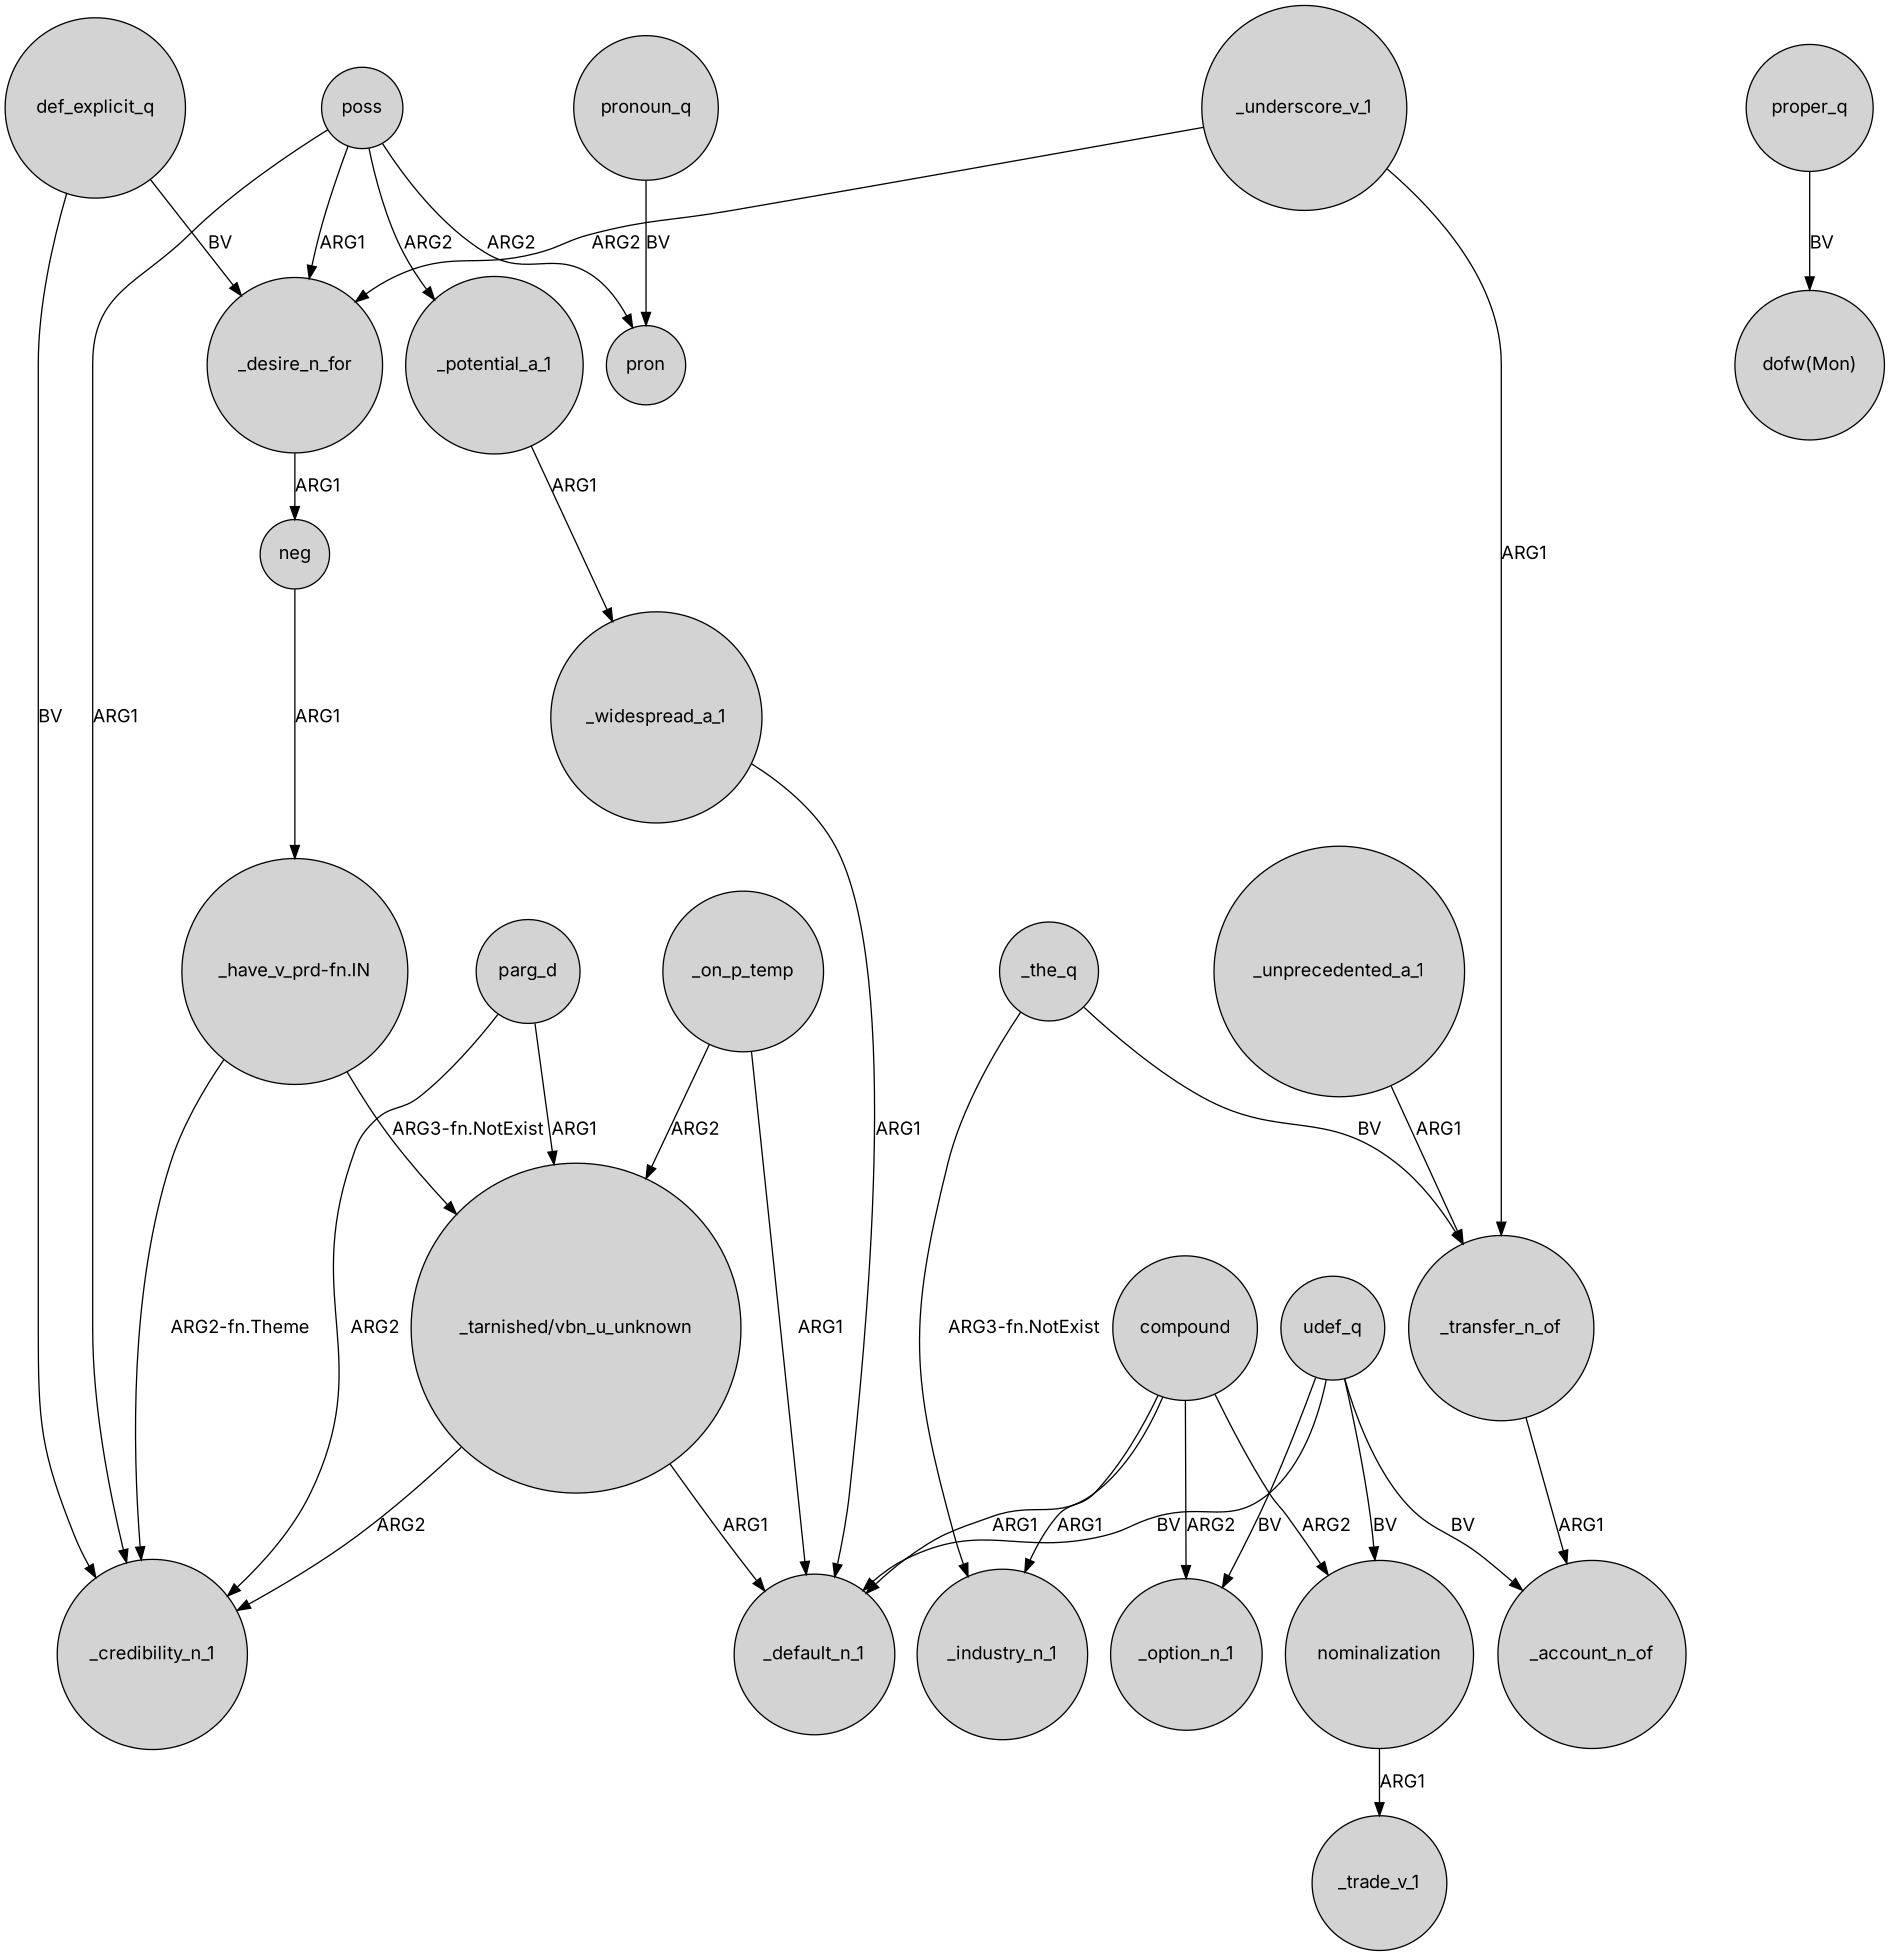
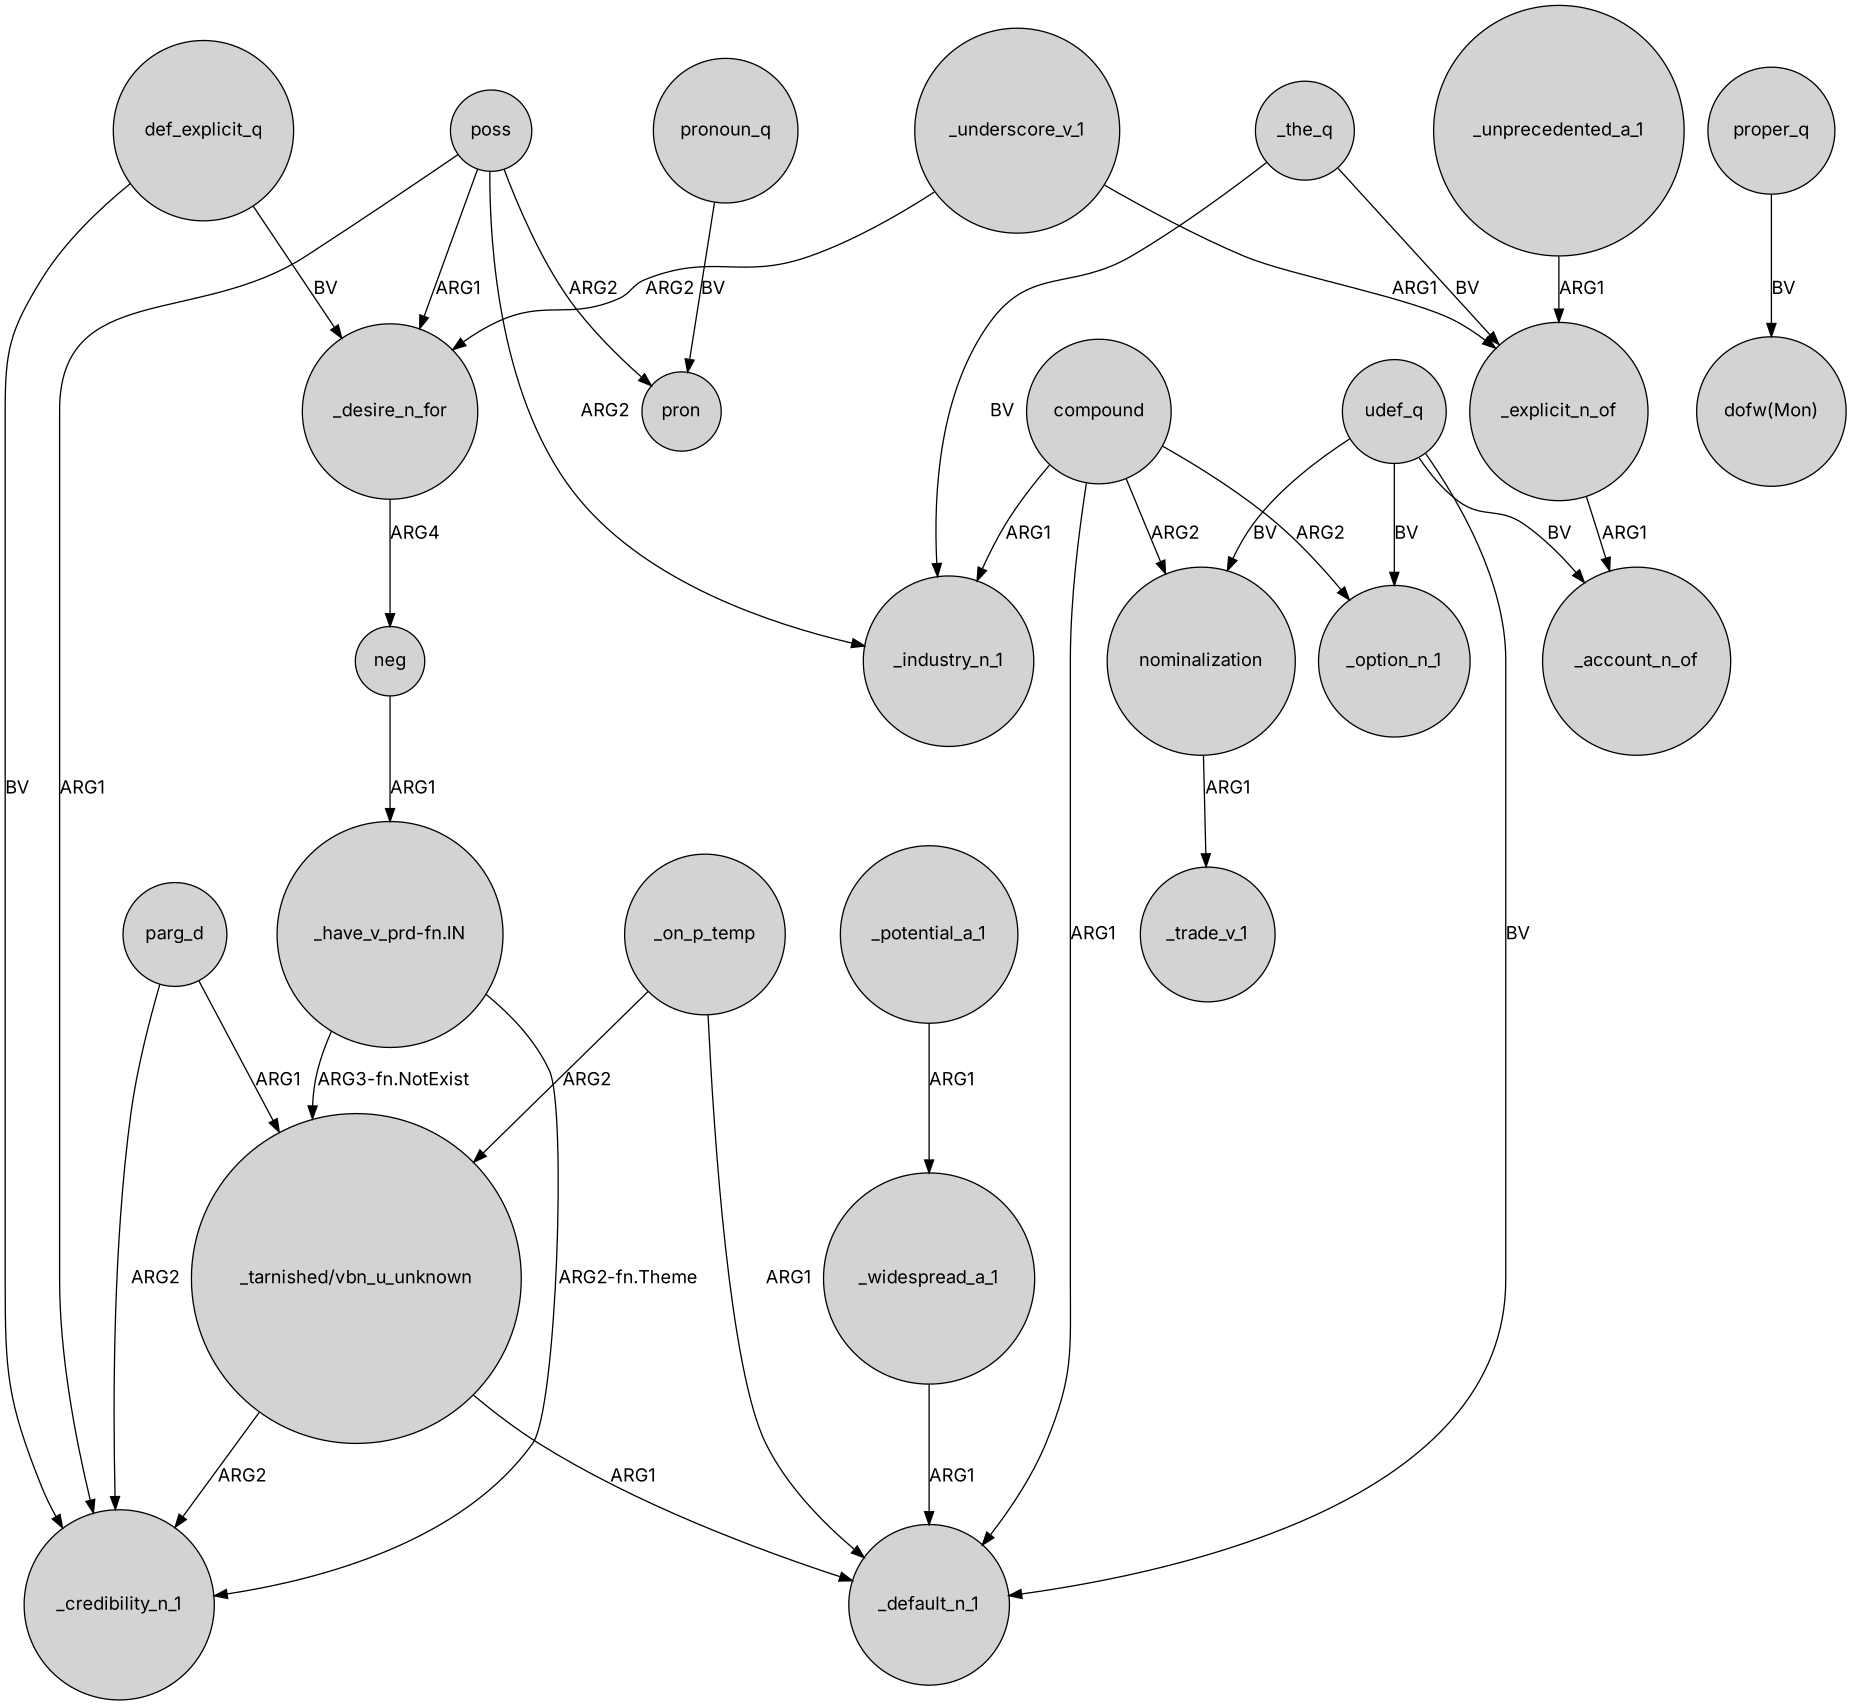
edge "poss" -> "_potential_a_1": now "poss" -> "_industry_n_1"
edge "_desire_n_for" -> "neg": label "ARG1" -> "ARG4"
edge "_the_q" -> "_industry_n_1": label "ARG3-fn.NotExist" -> "BV"
node "_transfer_n_of": label "_transfer_n_of" -> "_explicit_n_of"
